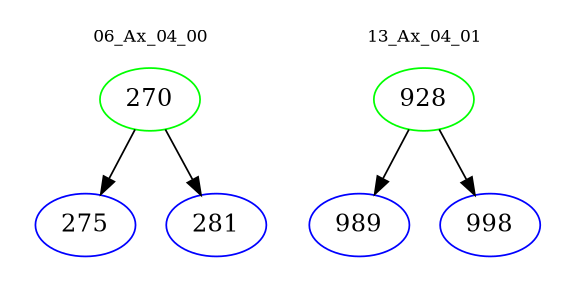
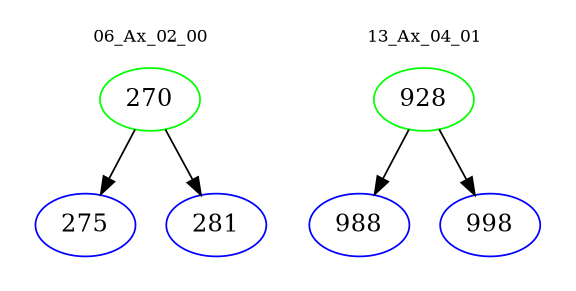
cluster "06_Ax_04_00": label "06_Ax_04_00" -> "06_Ax_02_00"
node "989": label "989" -> "988"
